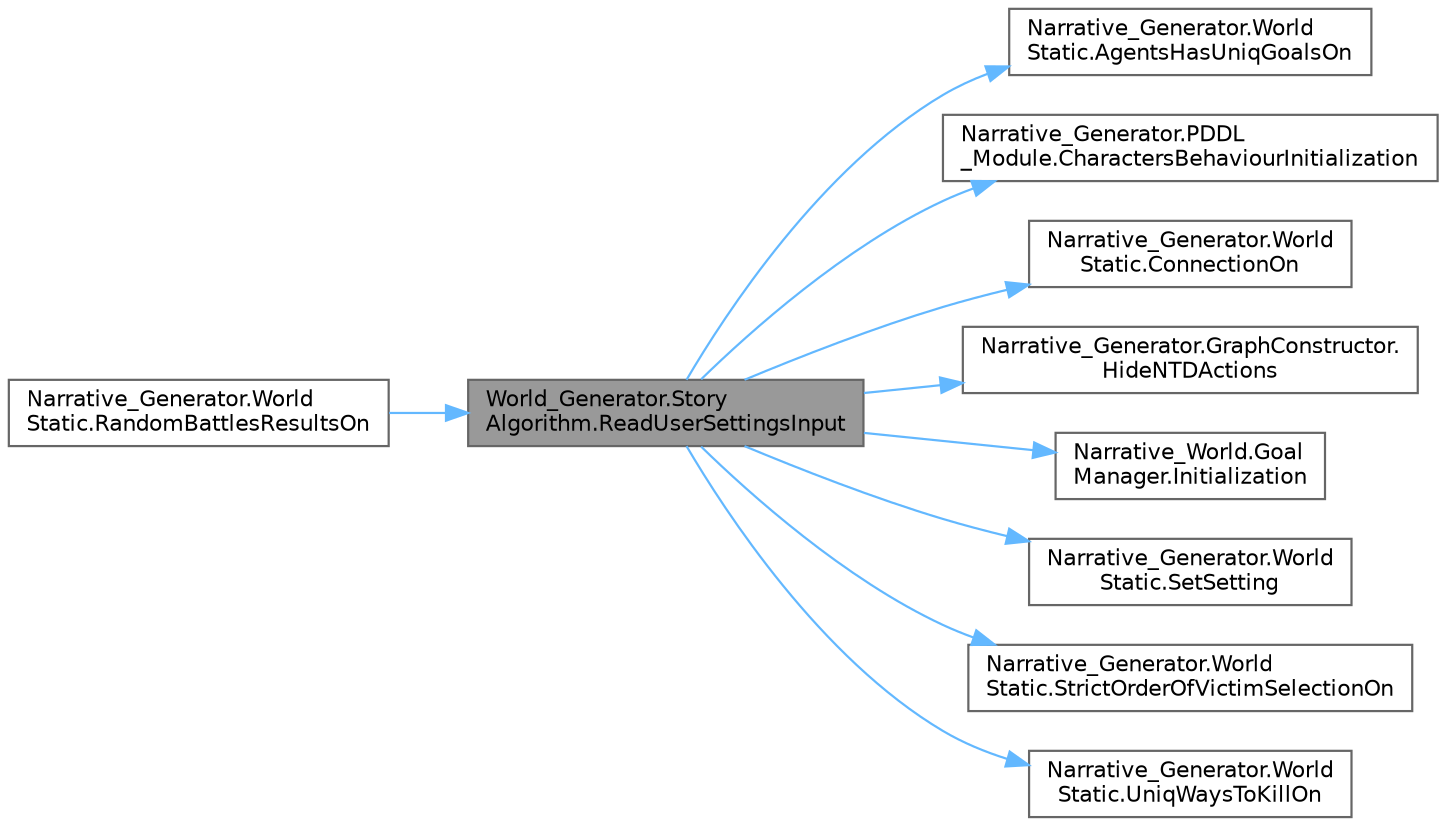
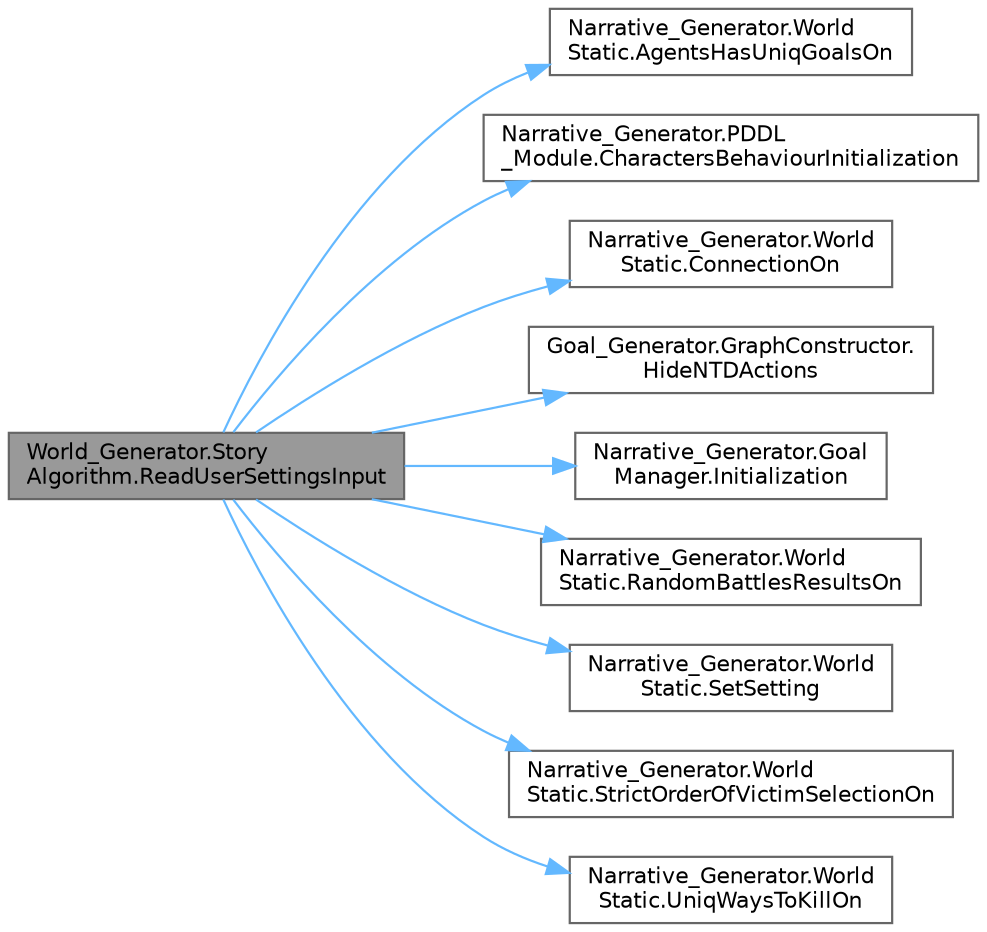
node "Narrative_Generator.GraphСonstructor. HideNTDActions": label "Narrative_Generator.GraphСonstructor. HideNTDActions" -> "Goal_Generator.GraphСonstructor. HideNTDActions"
edge "Narrative_Generator.World Static.RandomBattlesResultsOn" -> "World_Generator.Story Algorithm.ReadUserSettingsInput": reversed
node "Narrative_World.Goal Manager.Initialization": label "Narrative_World.Goal Manager.Initialization" -> "Narrative_Generator.Goal Manager.Initialization"
